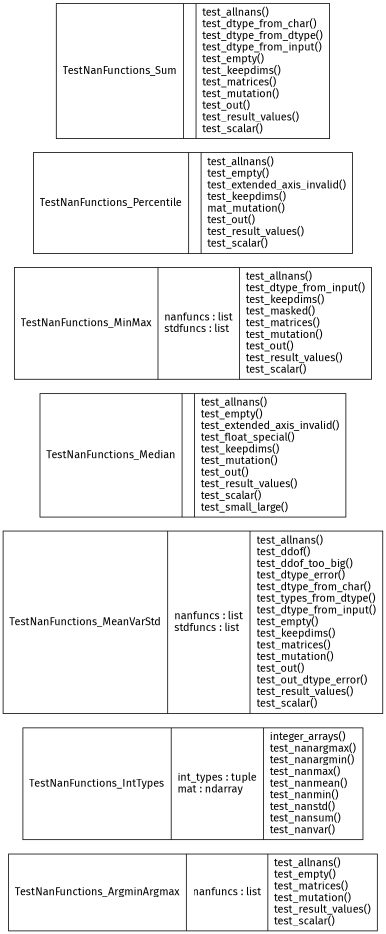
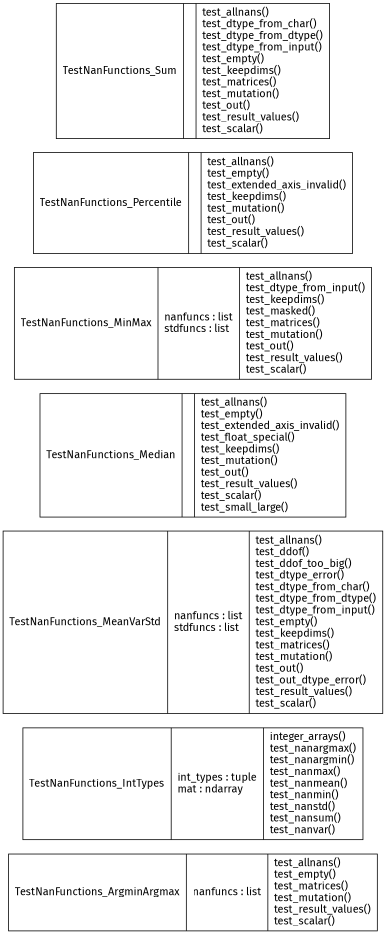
node "TestNanFunctions_Percentile": text "mat_mutation()" -> "test_mutation()"
node "TestNanFunctions_MeanVarStd": text "test_types_from_dtype()" -> "test_dtype_from_dtype()"
